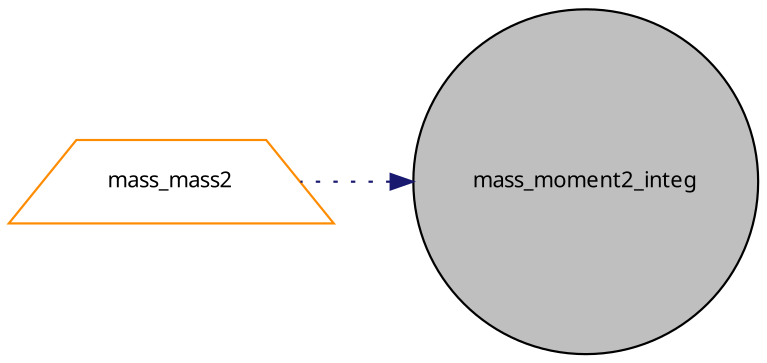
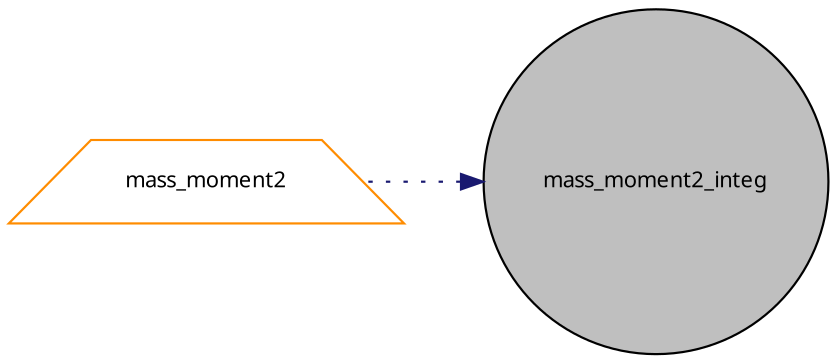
node "mass_mass2": label "mass_mass2" -> "mass_moment2"
